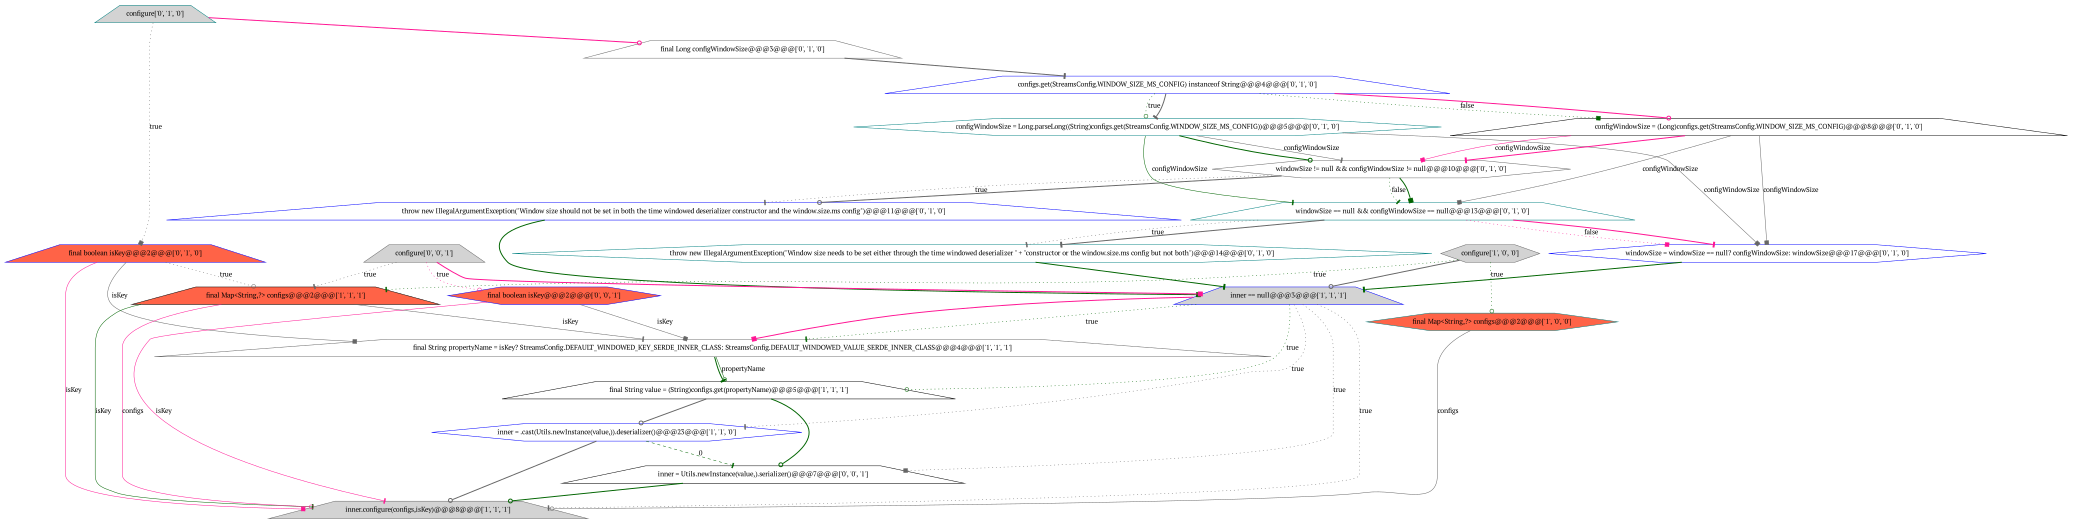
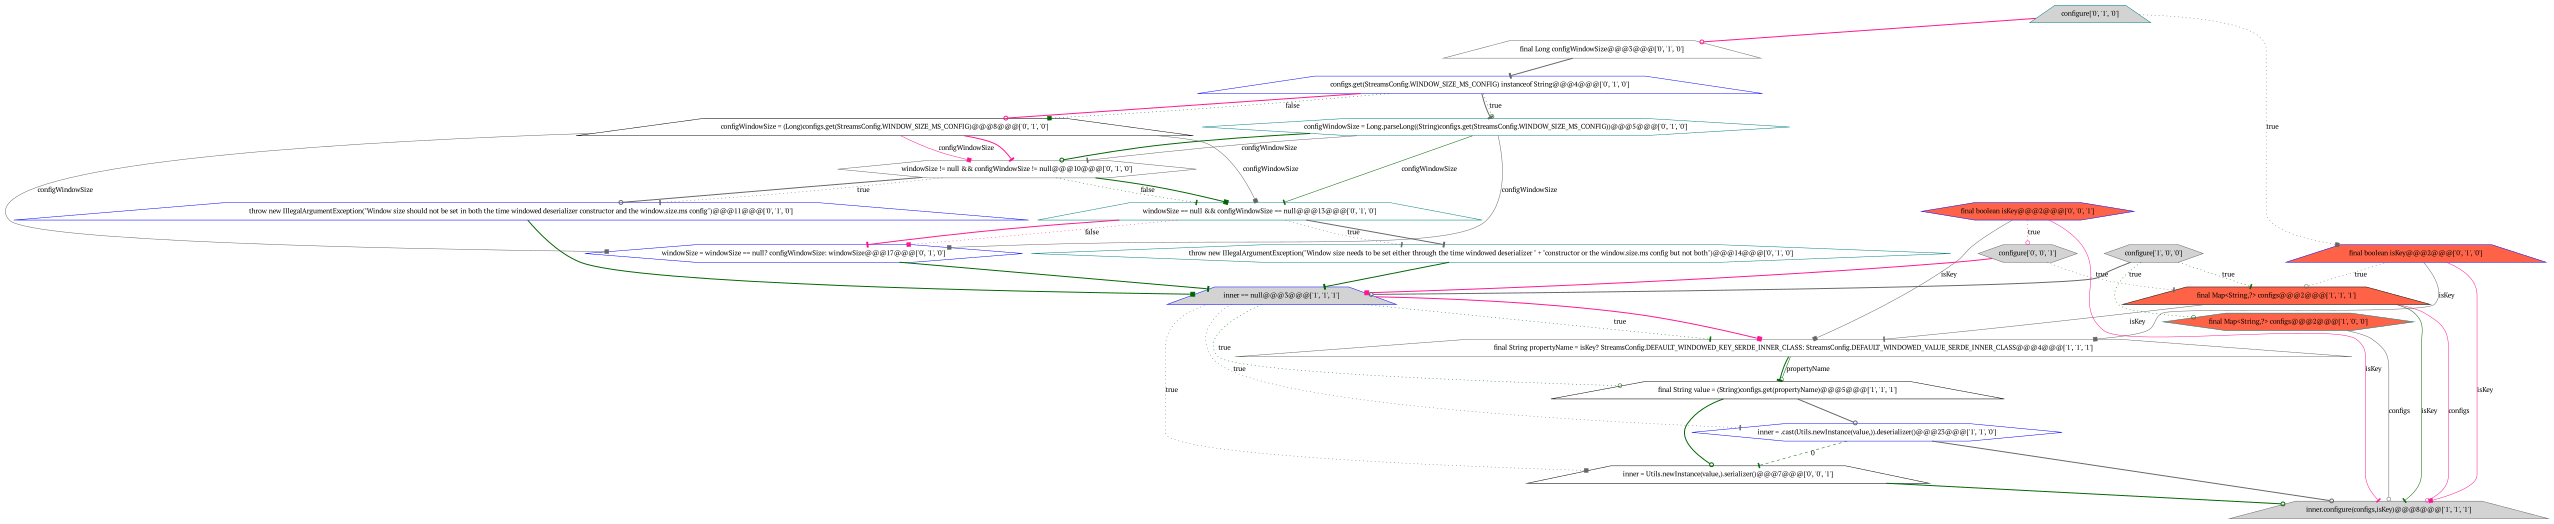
node "configure['0', '0', '1']": shape trapezium -> hexagon
edge "configure['0', '0', '1']" -> "final boolean isKey@@@2@@@['0', '0', '1']": reversed
edge "inner == null@@@3@@@['1', '1', '1']" -> "inner.configure(configs,isKey)@@@8@@@['1', '1', '1']": removed, label "true"
